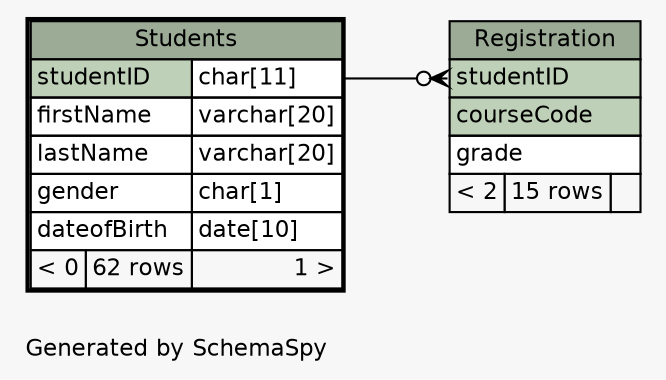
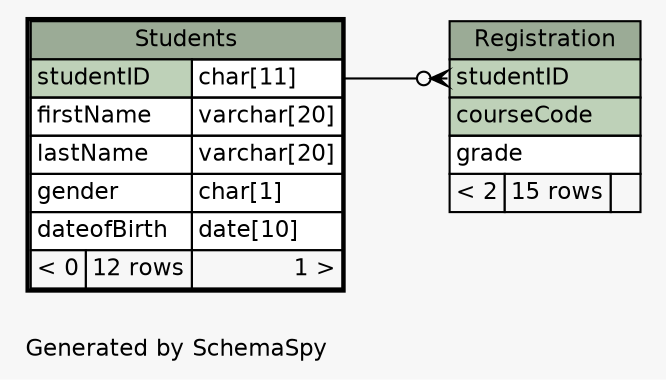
node "Students": text "62 rows" -> "12 rows"
